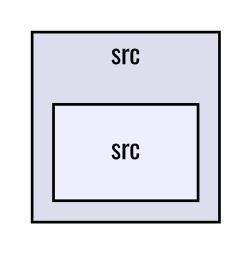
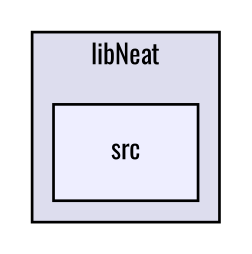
cluster "src": label "src" -> "libNeat"
